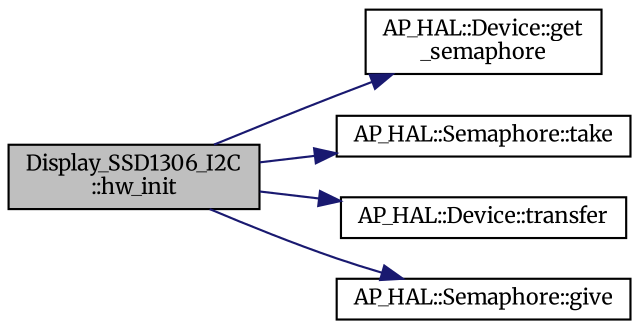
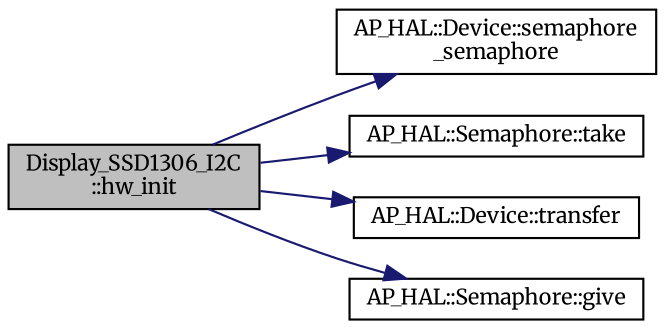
node "AP_HAL::Device::get _semaphore": label "AP_HAL::Device::get _semaphore" -> "AP_HAL::Device::semaphore _semaphore"
